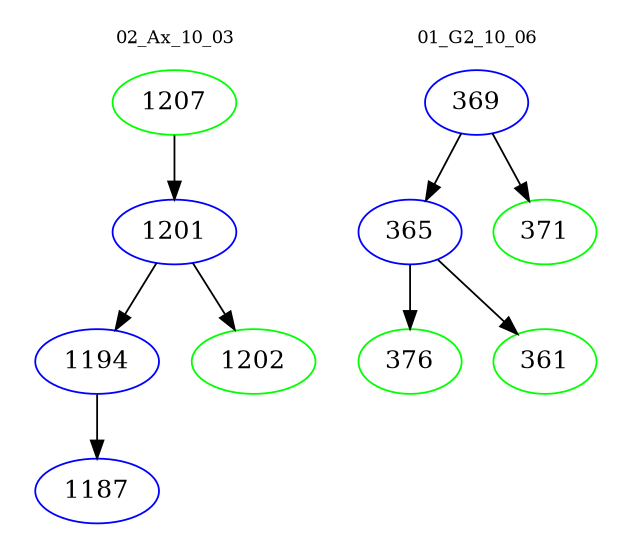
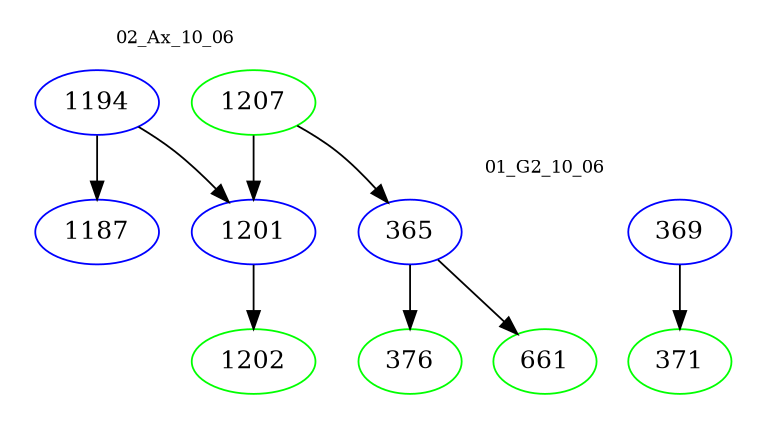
cluster "02_Ax_10_03": label "02_Ax_10_03" -> "02_Ax_10_06"
edge "369" -> "365": now "1207" -> "365"
edge "1201" -> "1194": reversed
node "361": label "361" -> "661"
